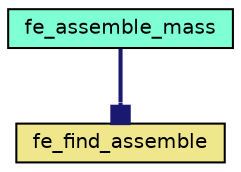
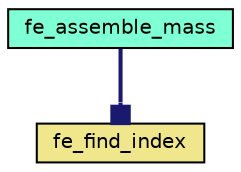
node "fe_find_assemble": label "fe_find_assemble" -> "fe_find_index"
